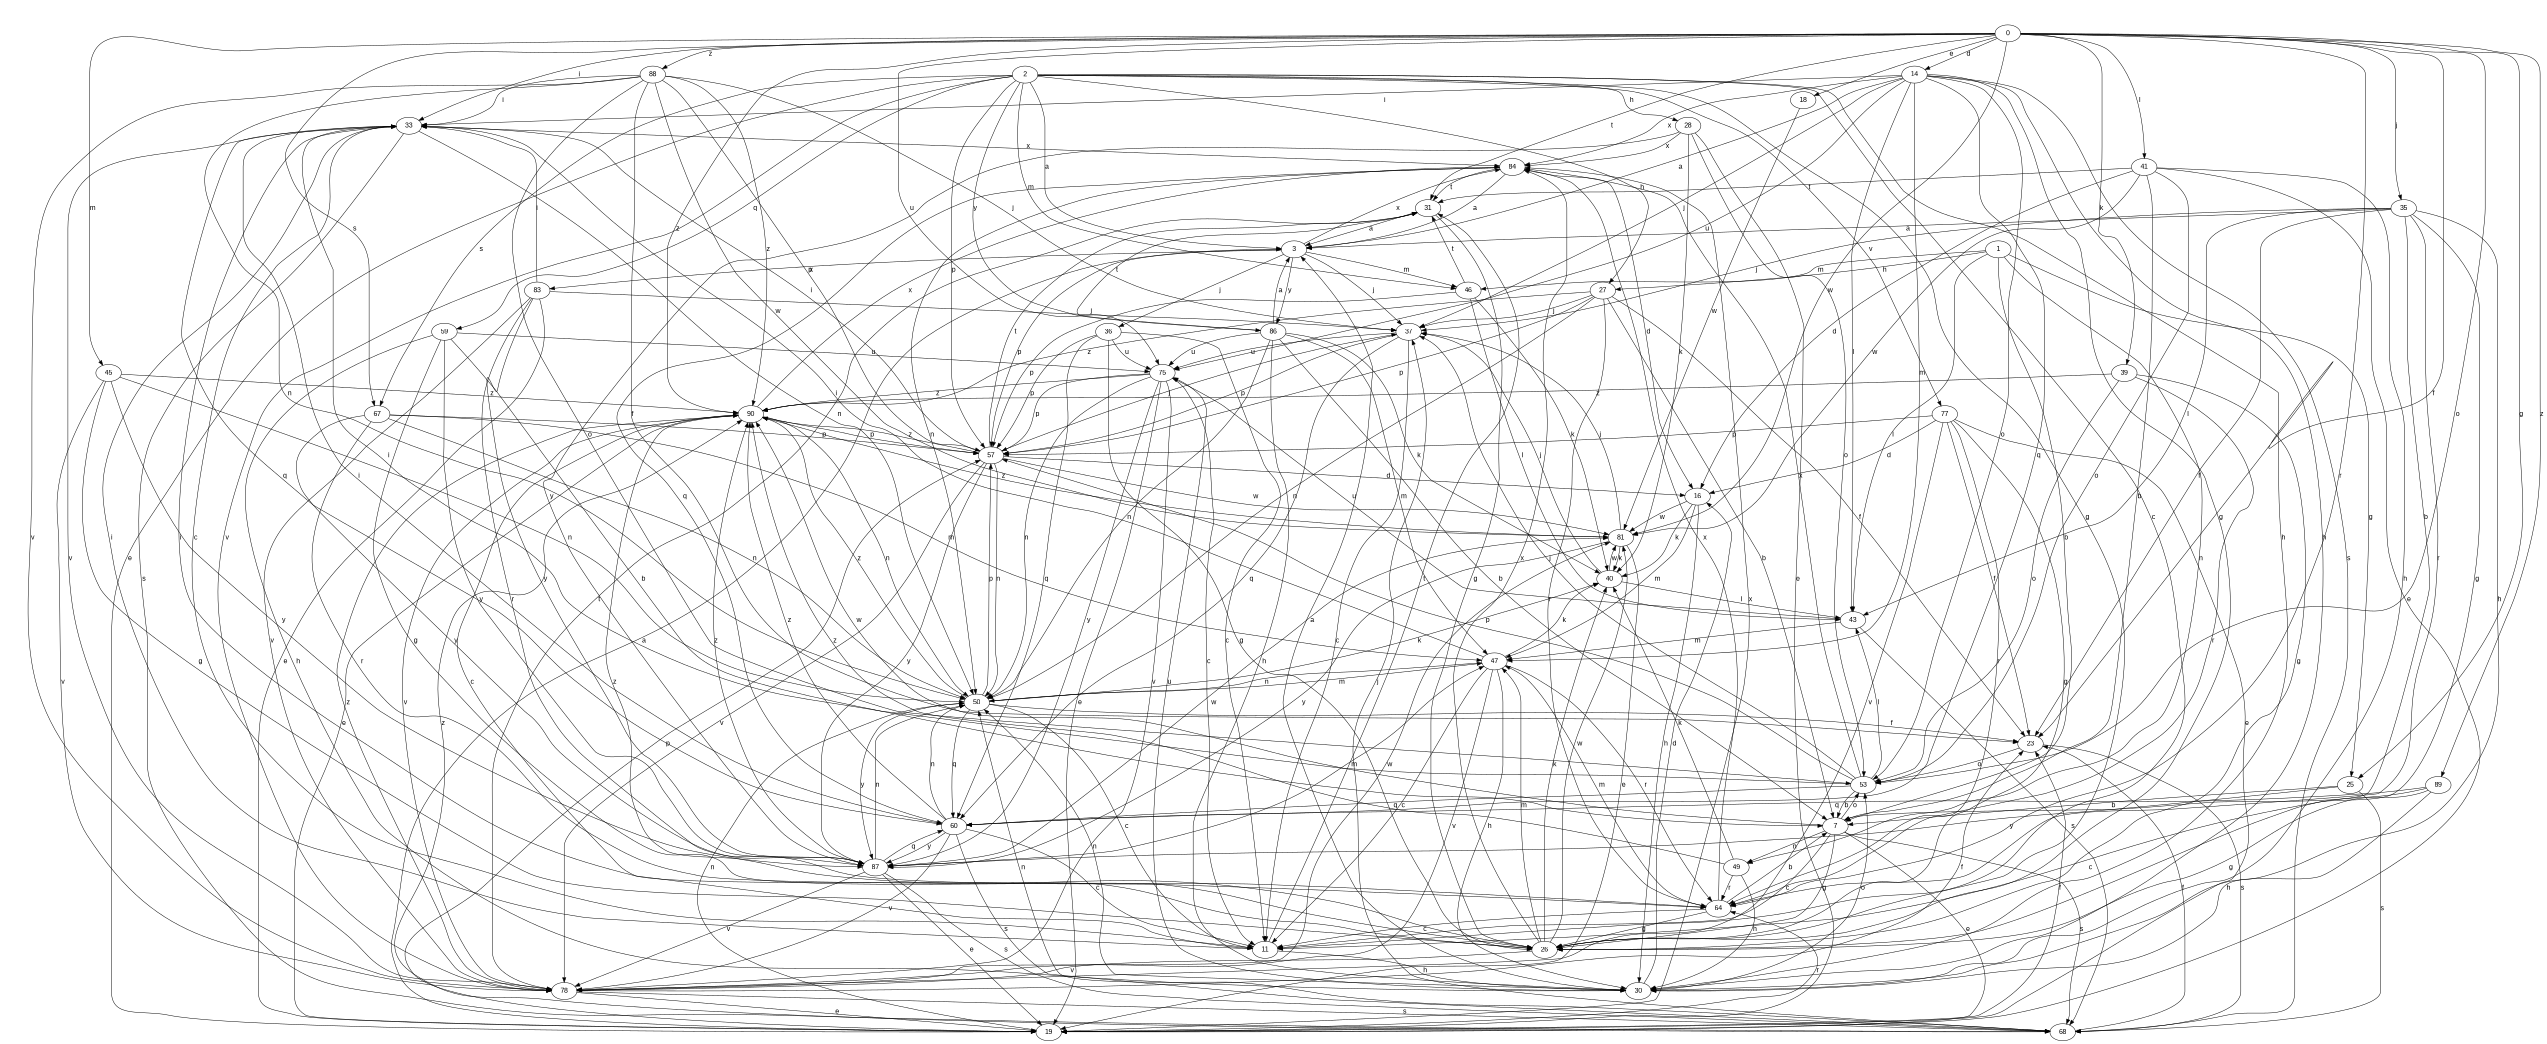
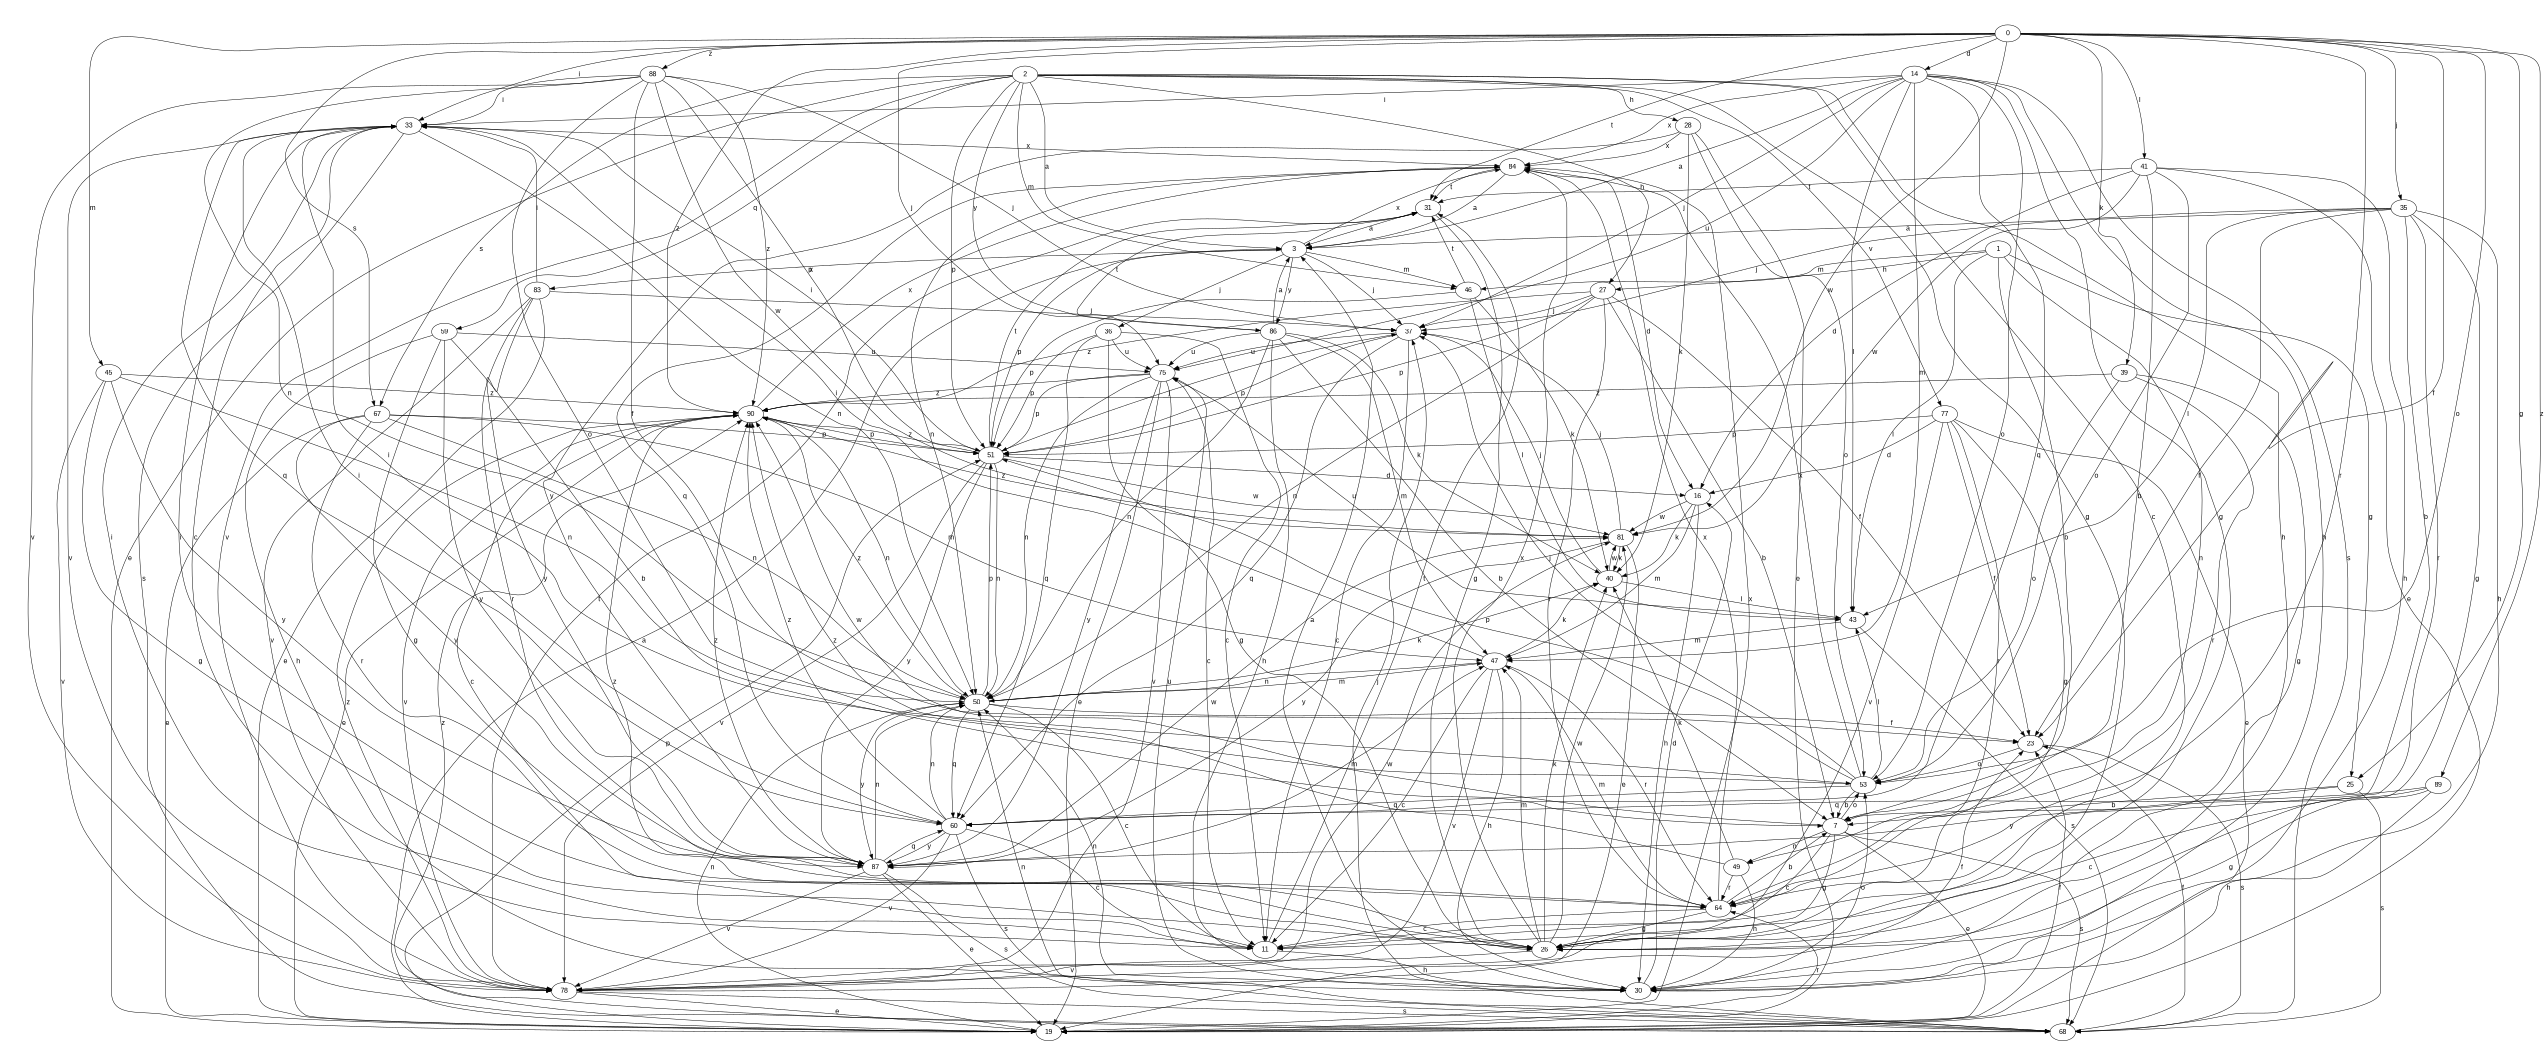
node "18": removed
edge "0" -> "75": label "u" -> "j"
node "57": label "57" -> "51"
edge "67" -> "19": added, label "e"
